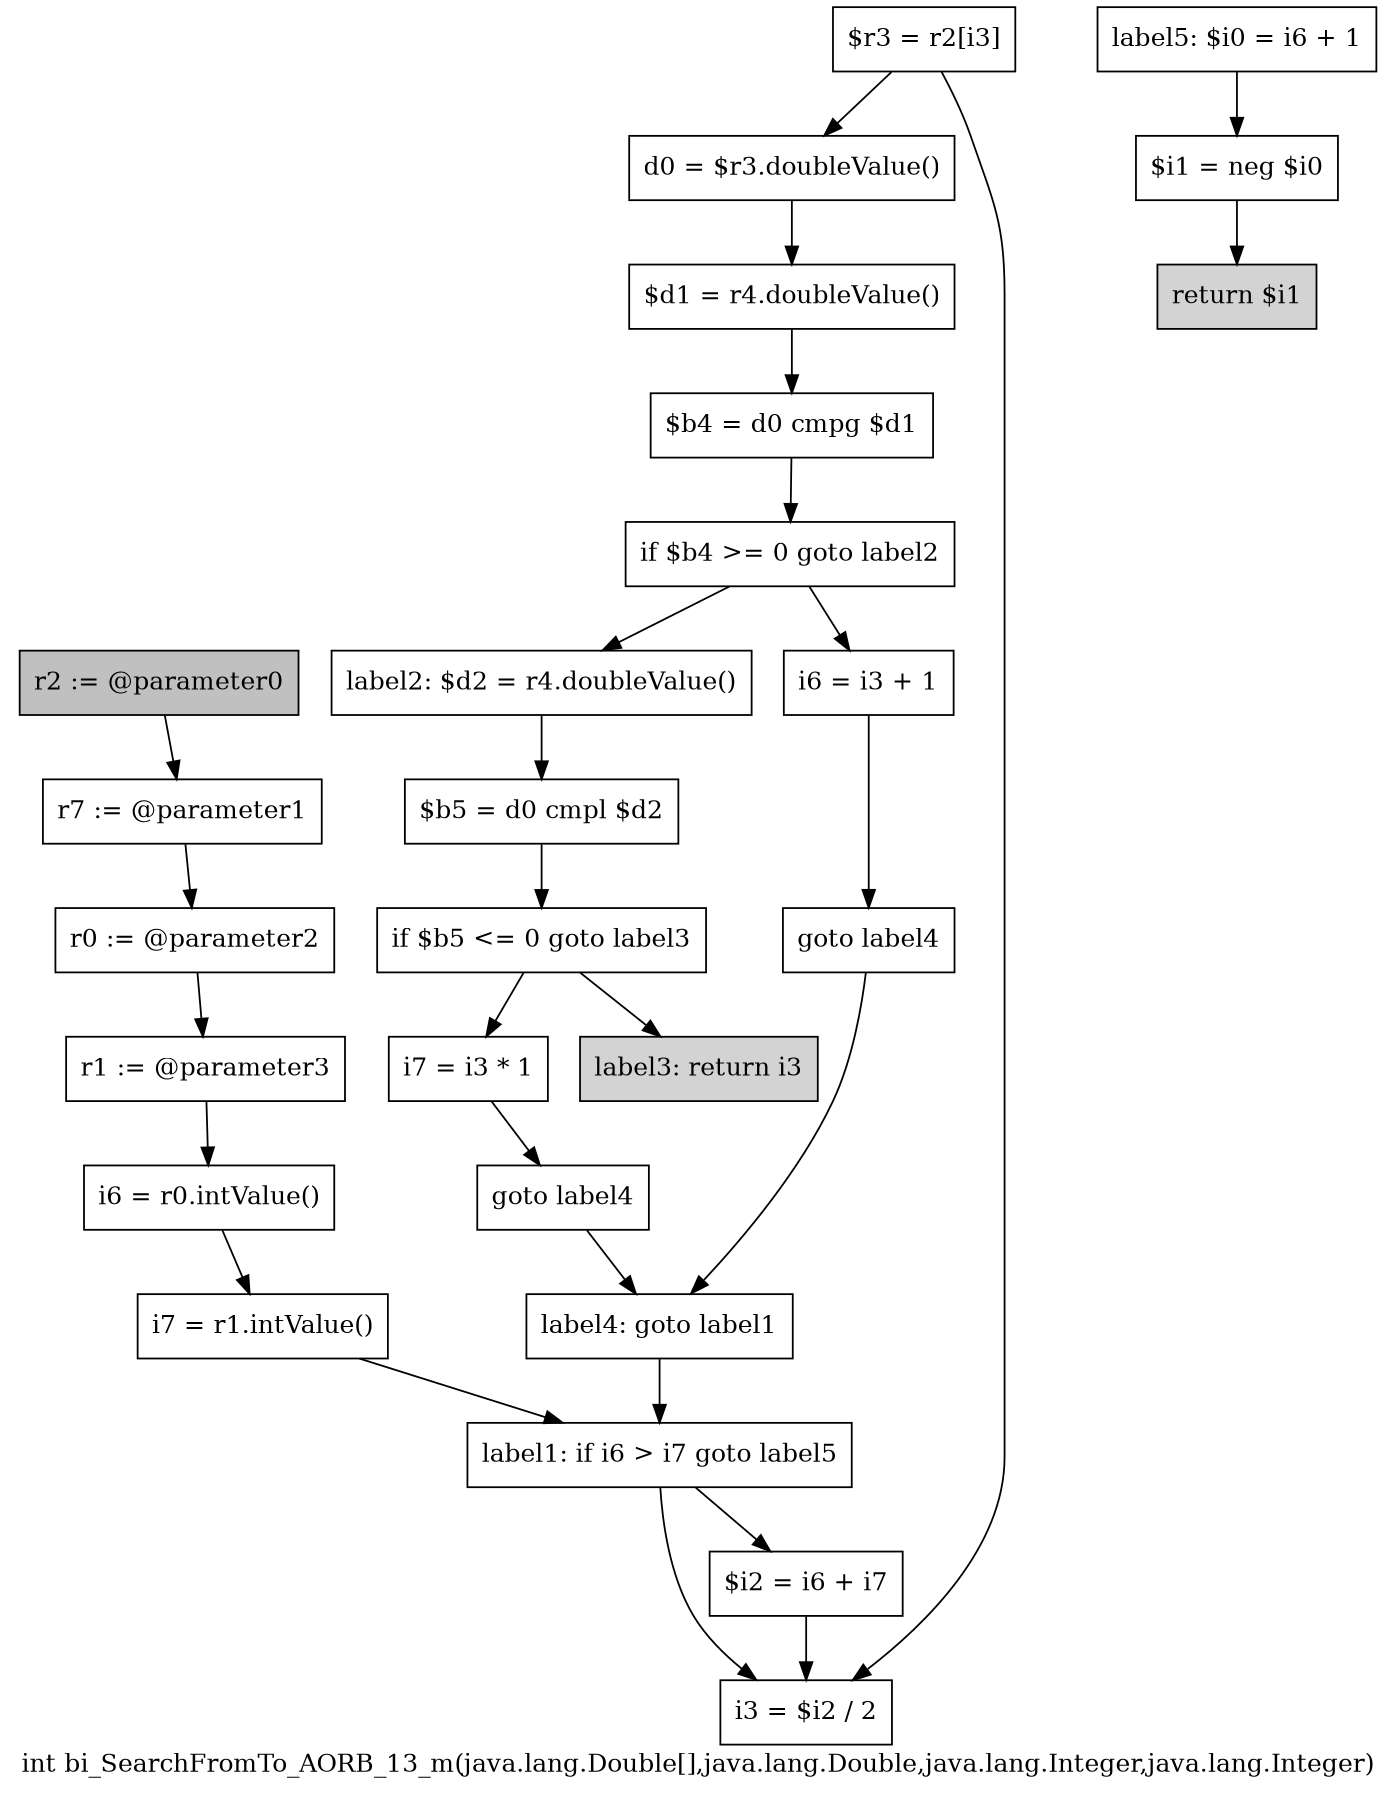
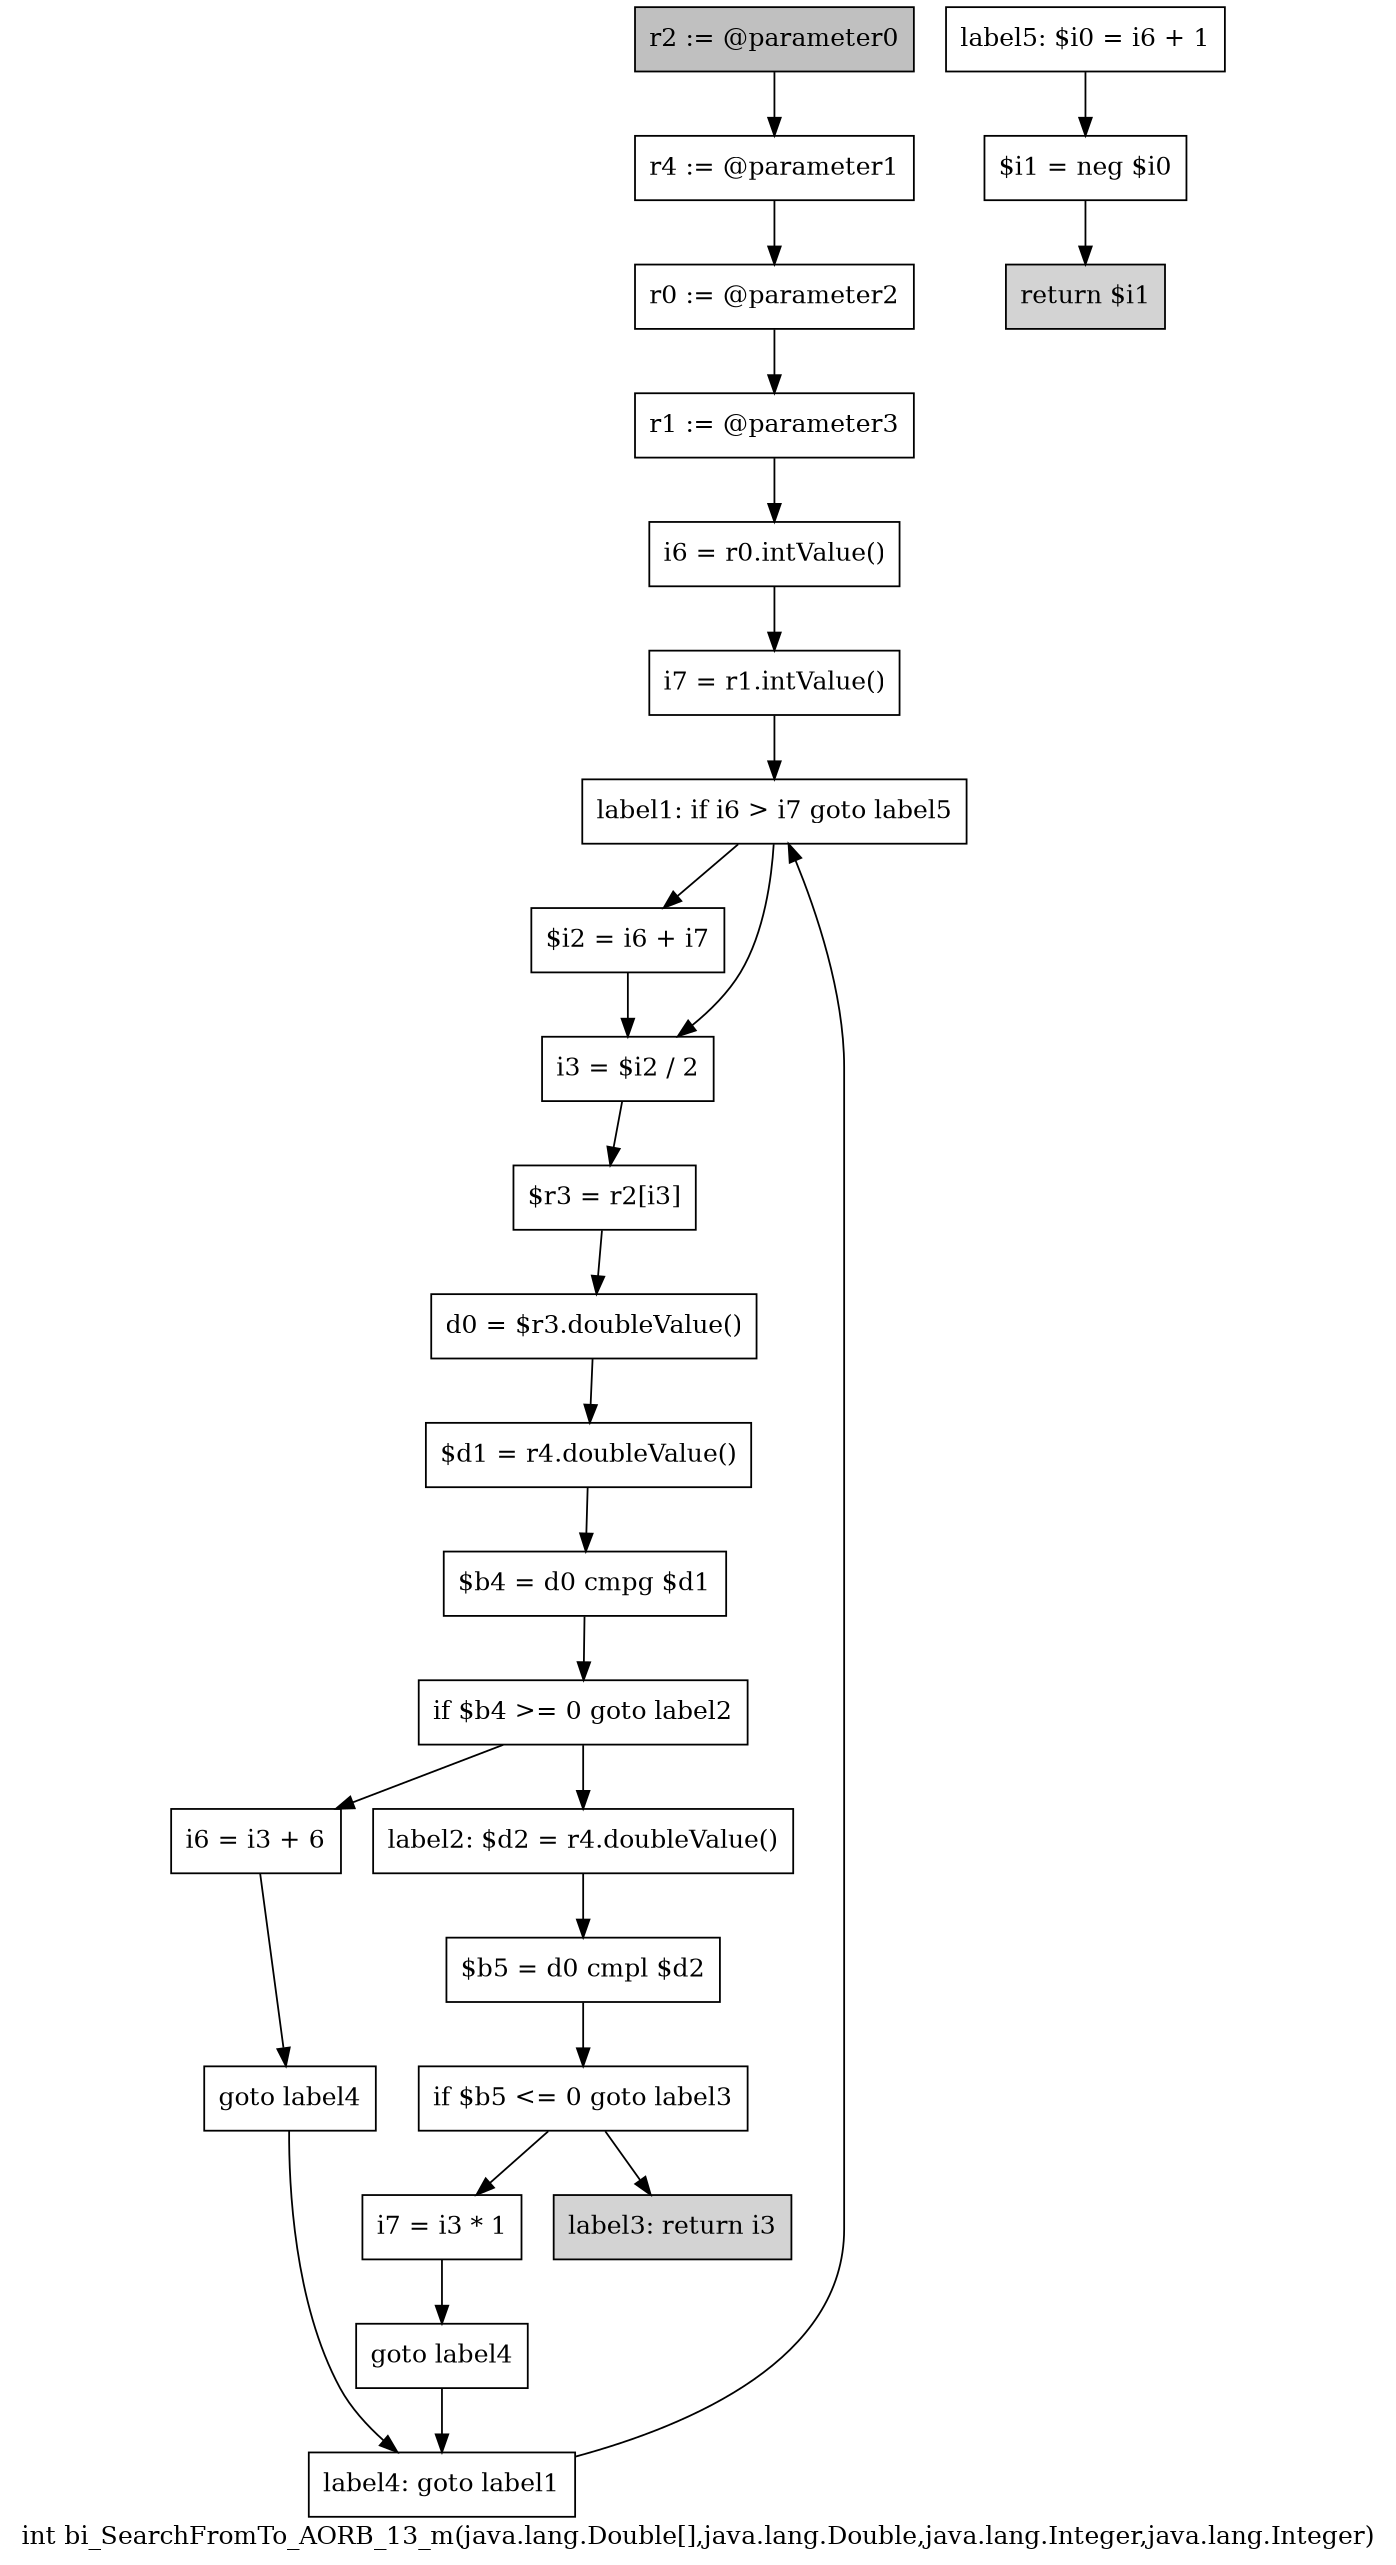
node "i6 = i3 + 1": label "i6 = i3 + 1" -> "i6 = i3 + 6"
node "r7 := @parameter1": label "r7 := @parameter1" -> "r4 := @parameter1"
edge "$r3 = r2[i3]" -> "i3 = $i2 / 2": reversed
